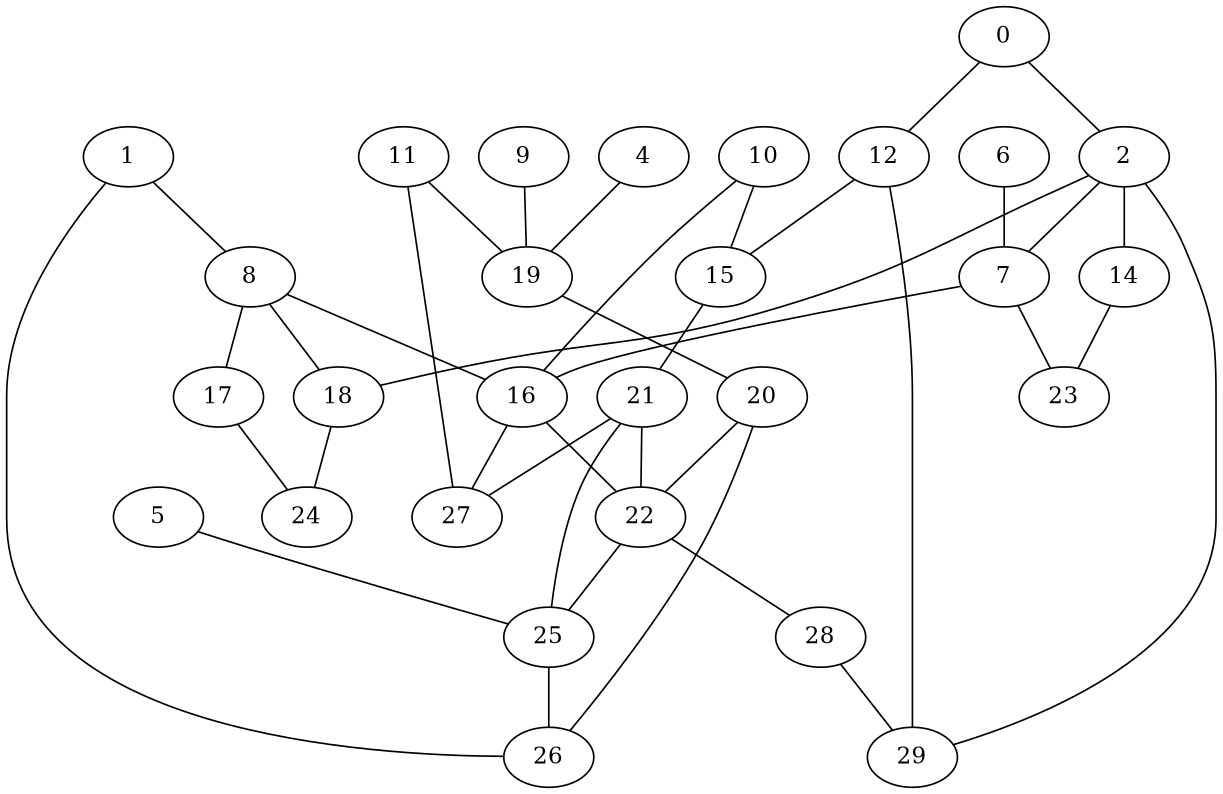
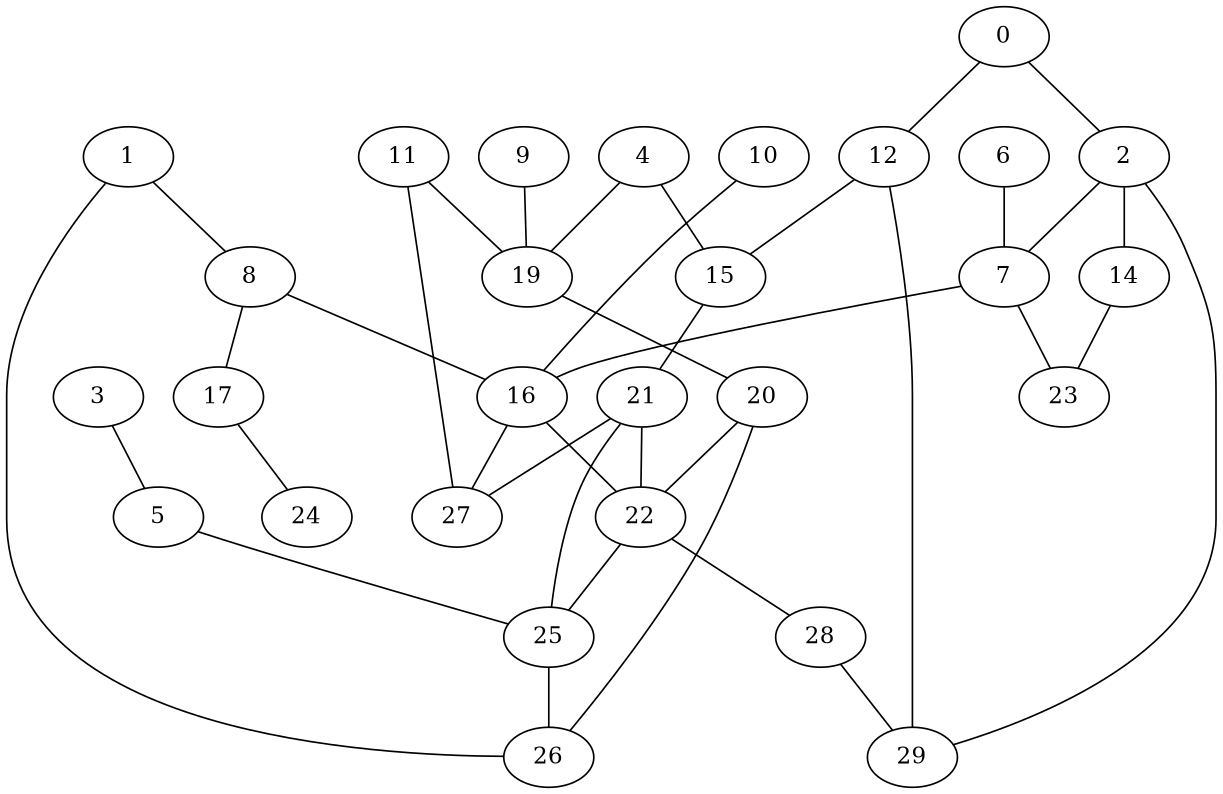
edge "10" -- "15": now "4" -- "15"
node "3": added
node "18": removed
